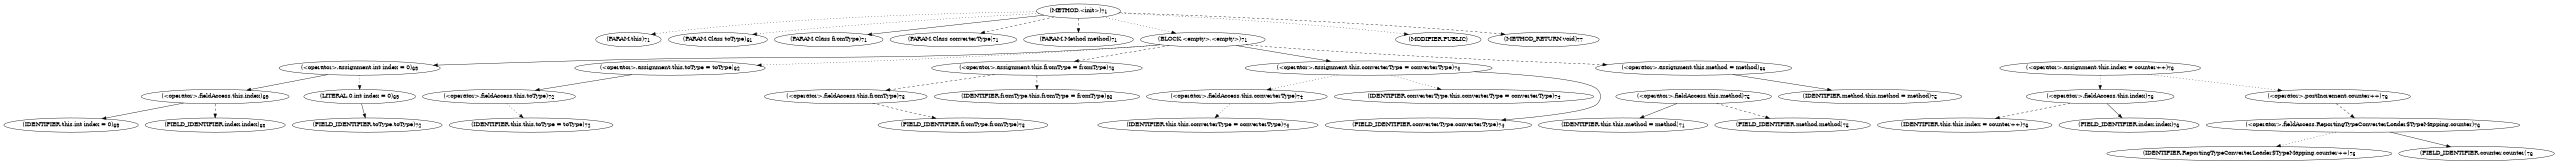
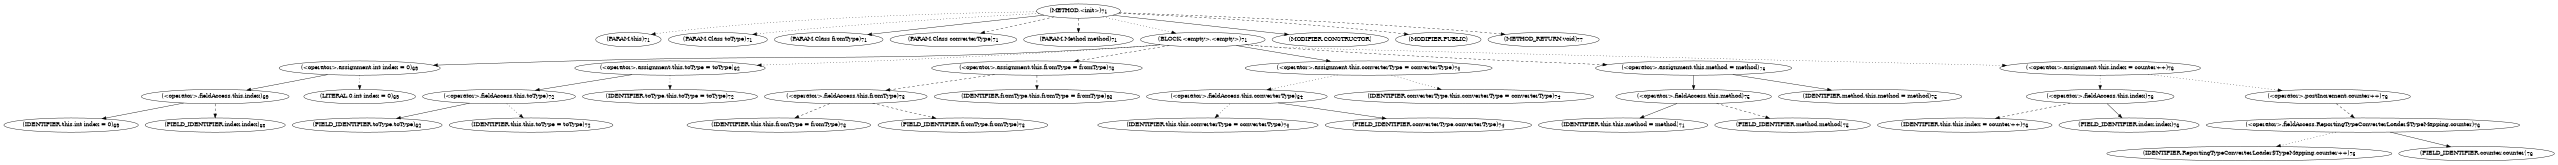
edge "(METHOD,<init>)" -> "(MODIFIER,PUBLIC)": style dotted -> dashed
node "(PARAM,Class toType)": text "61" -> "71"
node "(MODIFIER,CONSTRUCTOR)": added
edge "(BLOCK,<empty>,<empty>)" -> "(<operator>.assignment,this.index = counter++)": added
node "(<operator>.assignment,this.method = method)": text "65" -> "75"
edge "(<operator>.assignment,this.method = method)" -> "(<operator>.fieldAccess,this.method)": added
edge "(<operator>.assignment,this.converterType = converterType)" -> "(FIELD_IDENTIFIER,converterType,converterType)": now "(<operator>.fieldAccess,this.converterType)" -> "(FIELD_IDENTIFIER,converterType,converterType)"
node "(<operator>.fieldAccess,this.converterType)": text "74" -> "34"
node "(IDENTIFIER,toType,this.toType = toType)": added
edge "(LITERAL,0,int index = 0)" -> "(FIELD_IDENTIFIER,toType,toType)": now "(<operator>.fieldAccess,this.toType)" -> "(FIELD_IDENTIFIER,toType,toType)"
node "(FIELD_IDENTIFIER,toType,toType)": text "72" -> "62"
node "(IDENTIFIER,this,this.fromType = fromType)": added
